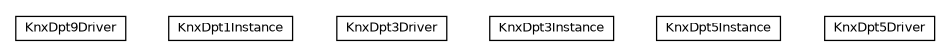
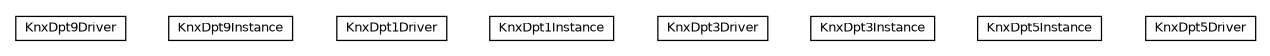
node "KnxDpt9Instance": added
node "KnxDpt1Driver": added
